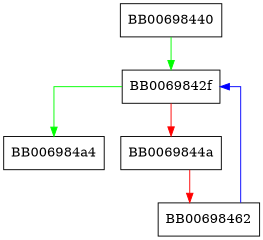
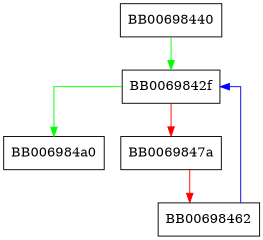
node "BB006984a4": label "BB006984a4" -> "BB006984a0"
node "BB0069844a": label "BB0069844a" -> "BB0069847a"
